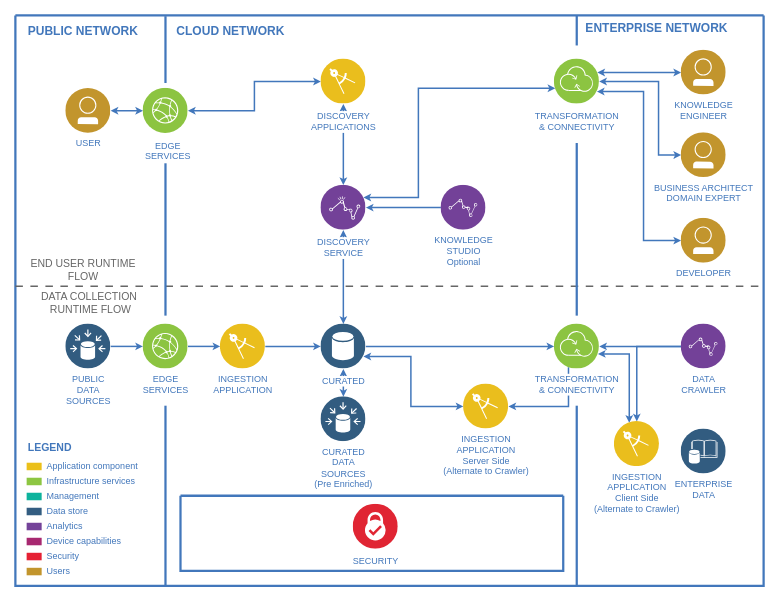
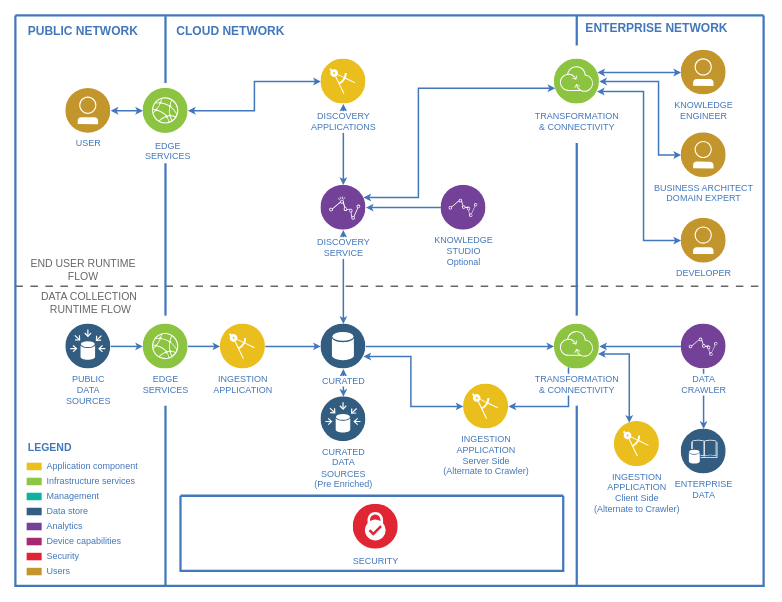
edge "DATA CRAWLER" -> "INGESTION APPLICATION Client Side (Alternate to Crawler)": now "DATA CRAWLER" -> "ENTERPRISE DATA"
